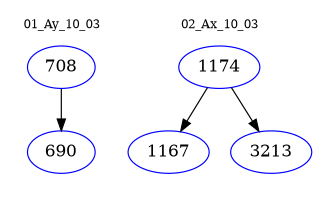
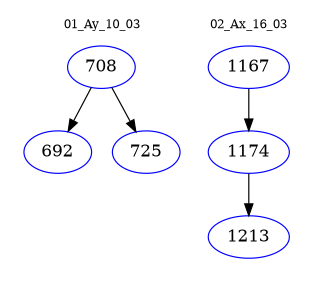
cluster "02_Ax_10_03": label "02_Ax_10_03" -> "02_Ax_16_03"
edge "1174" -> "1167": reversed
node "690": label "690" -> "692"
node "725": added
node "3213": label "3213" -> "1213"
